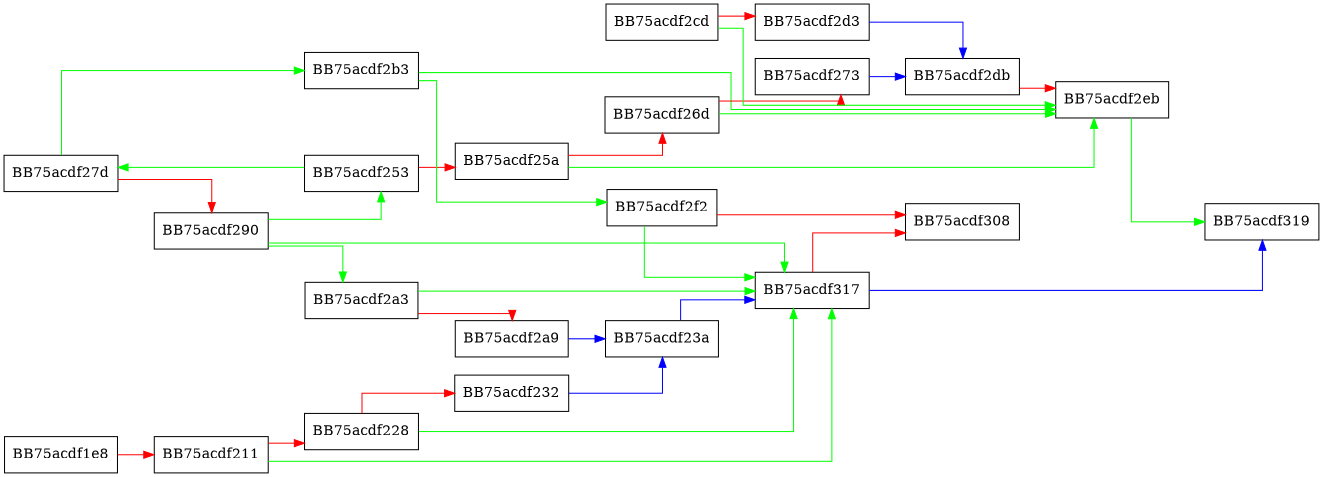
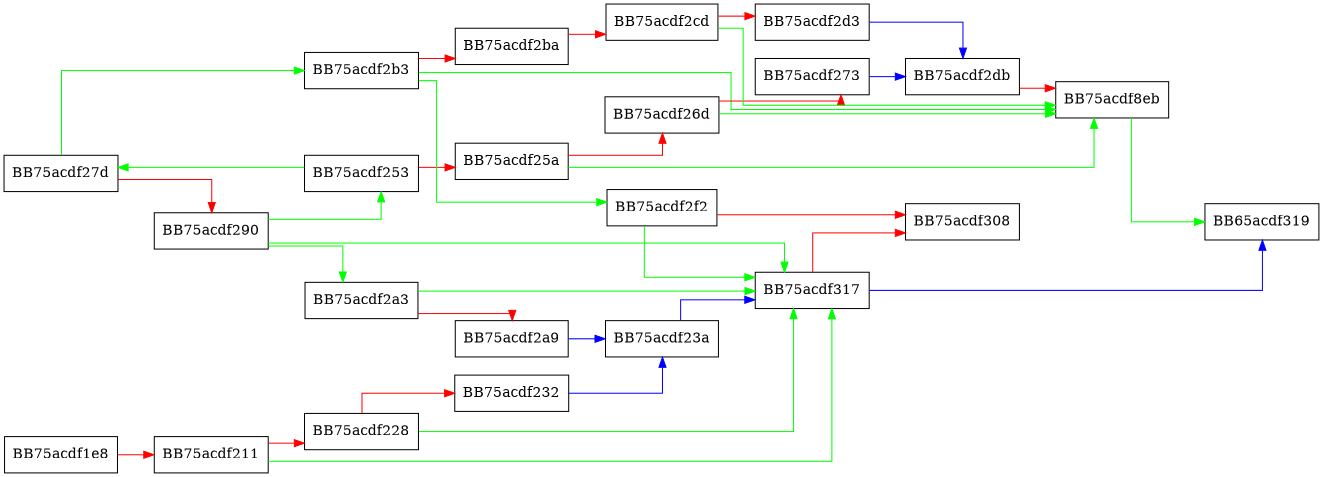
node "BB75acdf2ba": added
node "BB75acdf2eb": label "BB75acdf2eb" -> "BB75acdf8eb"
node "BB75acdf319": label "BB75acdf319" -> "BB65acdf319"
